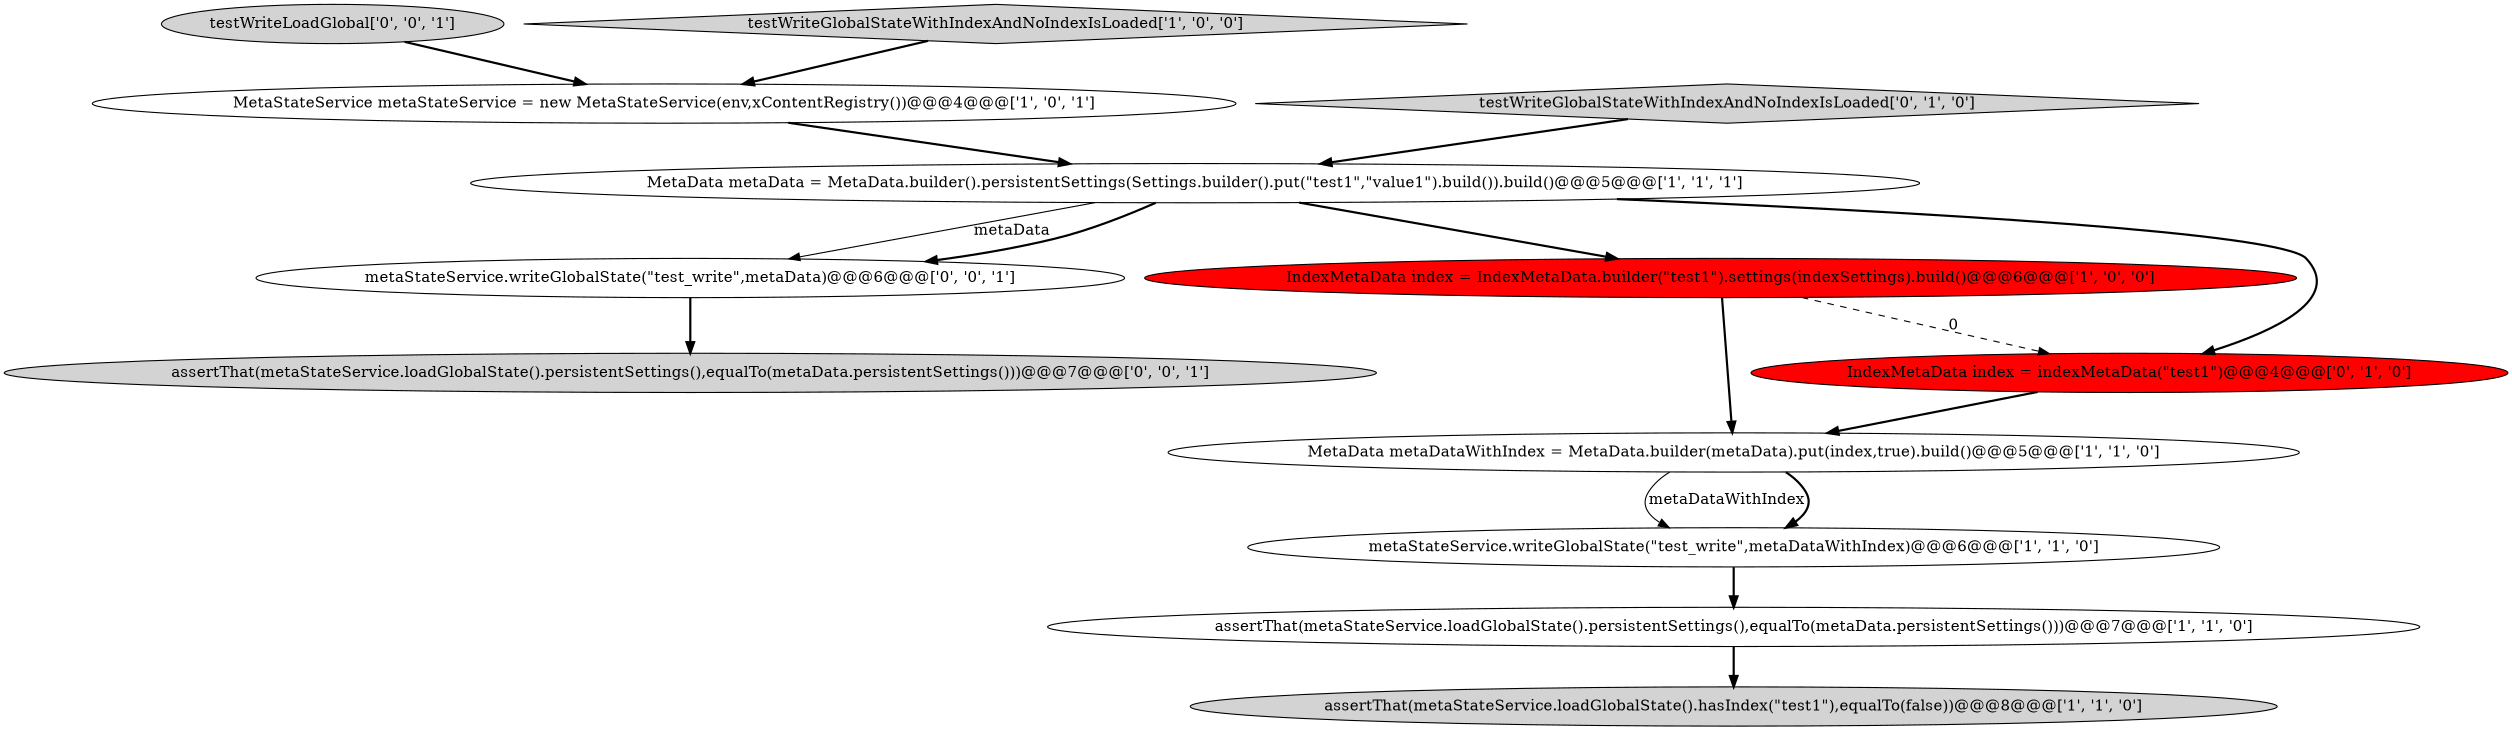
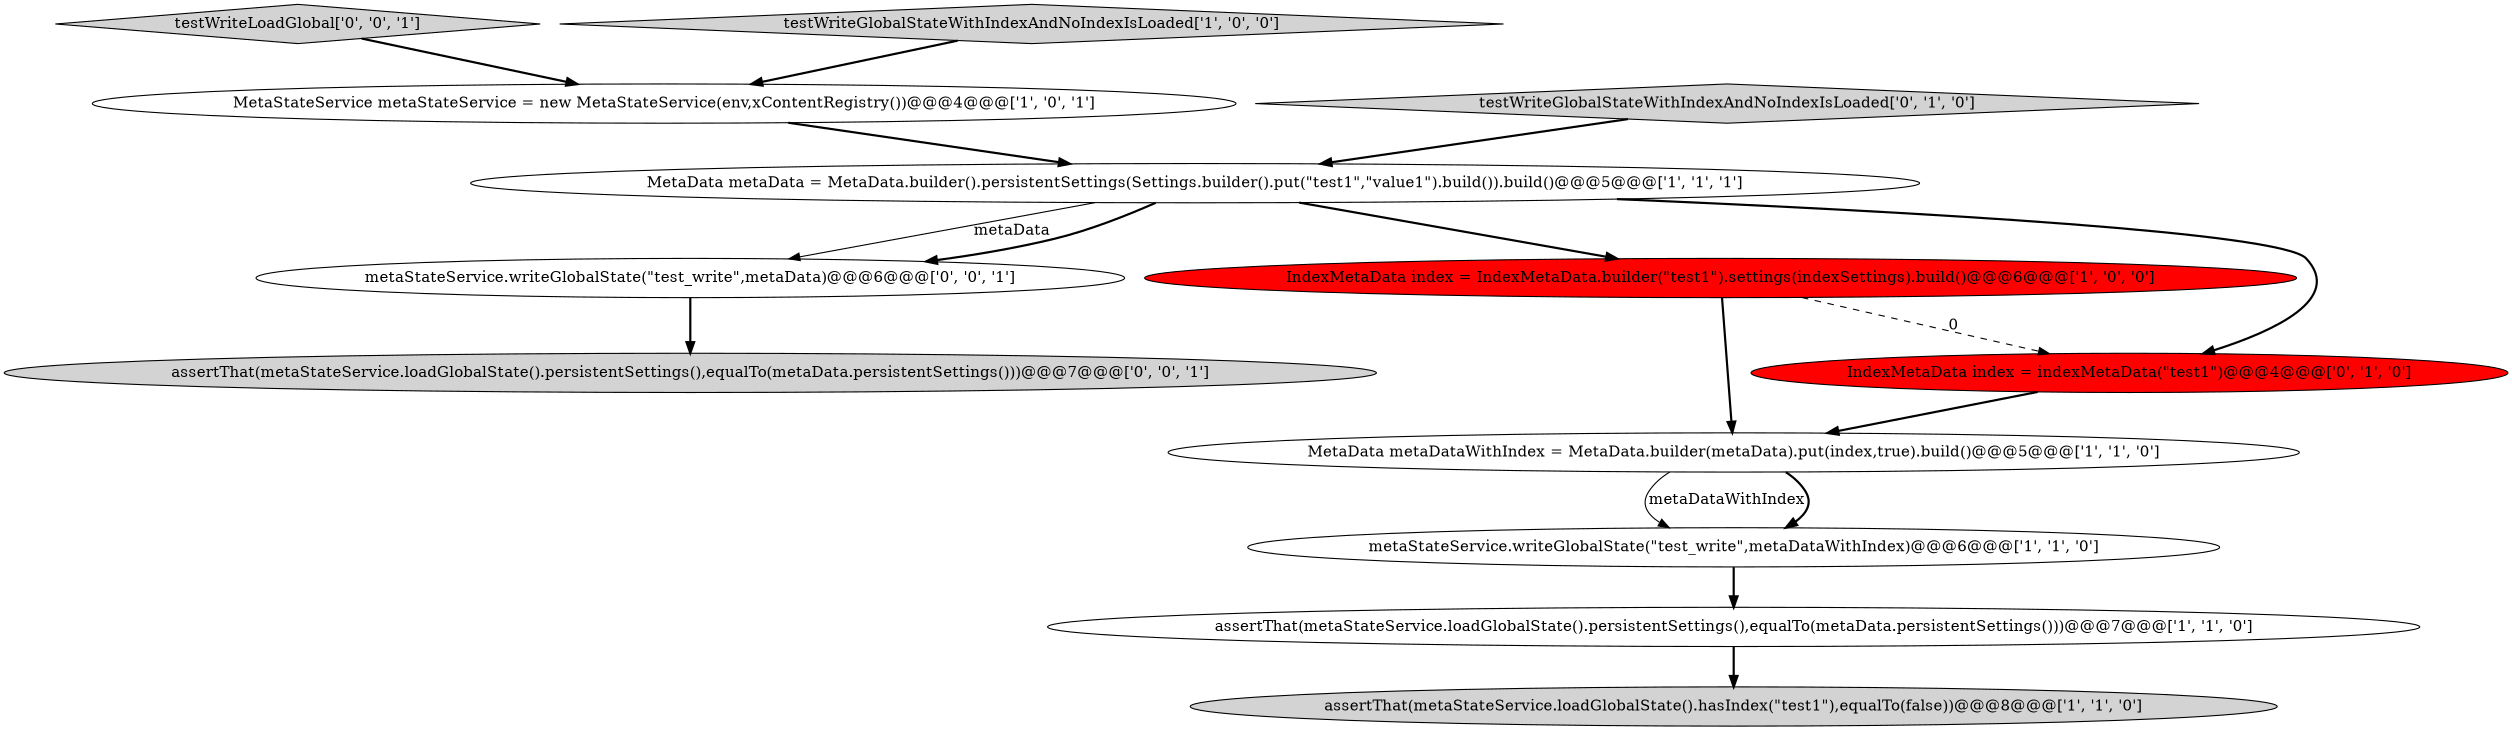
node "testWriteLoadGlobal['0', '0', '1']": shape ellipse -> diamond
